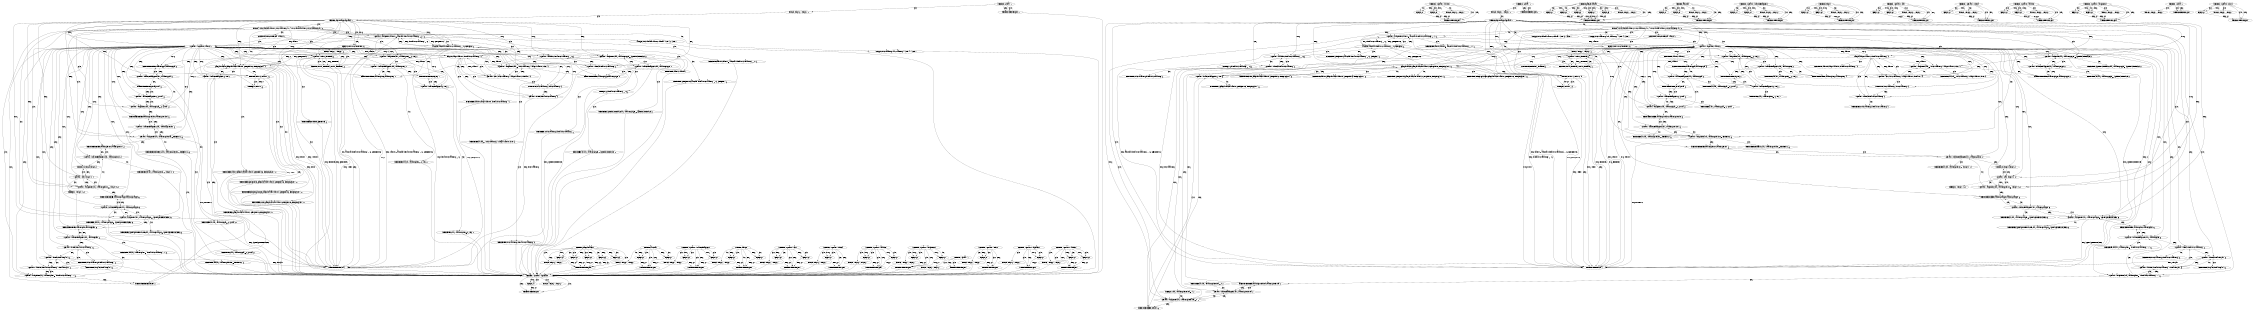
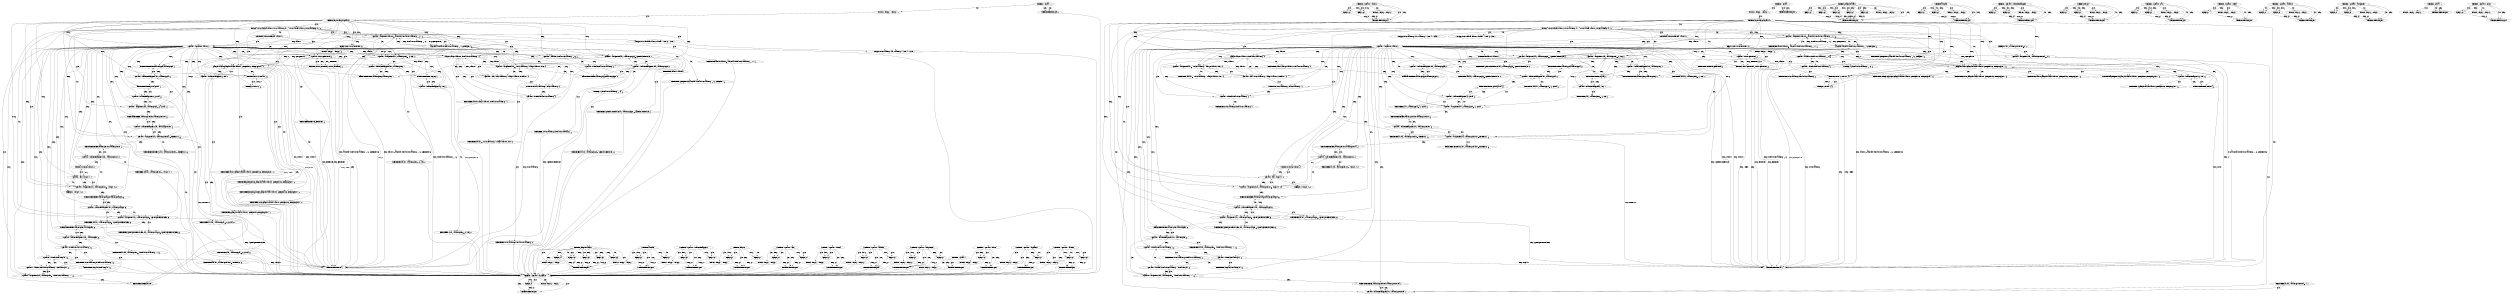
edge "(<operator>.indirectFieldAccess,hdr->sadb_msg_reserved)" -> "(<operator>.assignment,hdr->sadb_msg_reserved = 0)": removed, label "CFG:"
